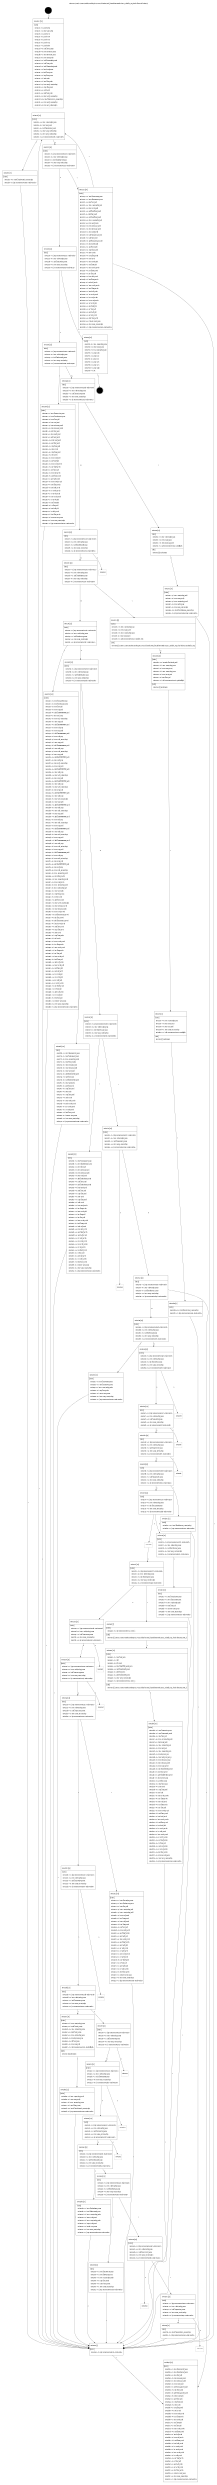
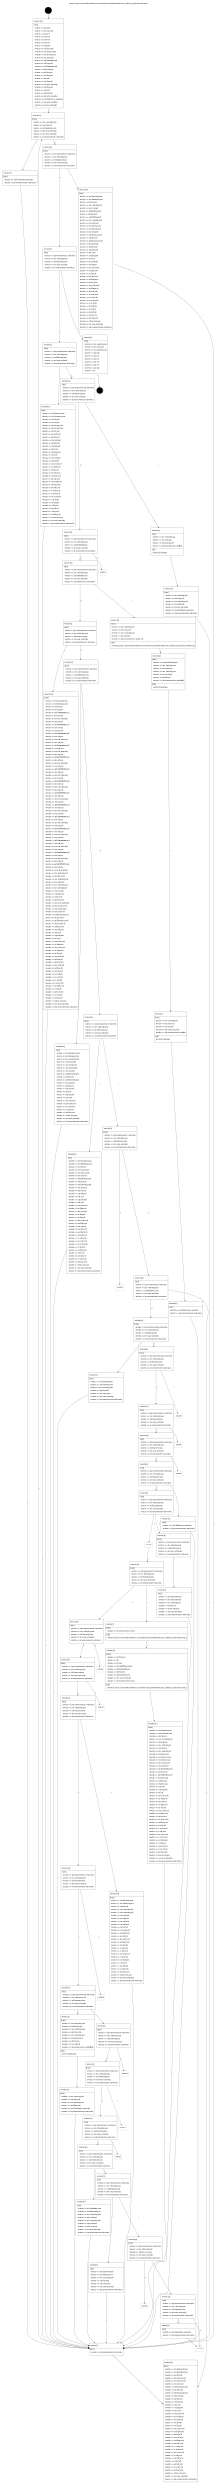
edge "0x402c07 [174]" -> "0x402334 [32]": now "0x4022c0 [116]" -> "0x402334 [32]"
edge "0x402f78 [15]" -> "0x403080 [5]": now "0x402f78 [15]" -> "0x4026b8"
